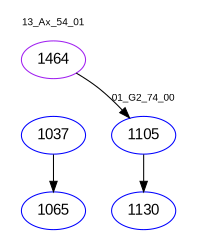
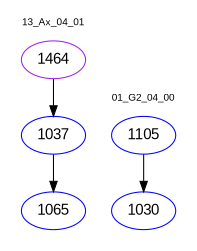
cluster "13_Ax_54_01": label "13_Ax_54_01" -> "13_Ax_04_01"
edge "1464" -> "1105": now "1464" -> "1037"
cluster "01_G2_74_00": label "01_G2_74_00" -> "01_G2_04_00"
node "1130": label "1130" -> "1030"
